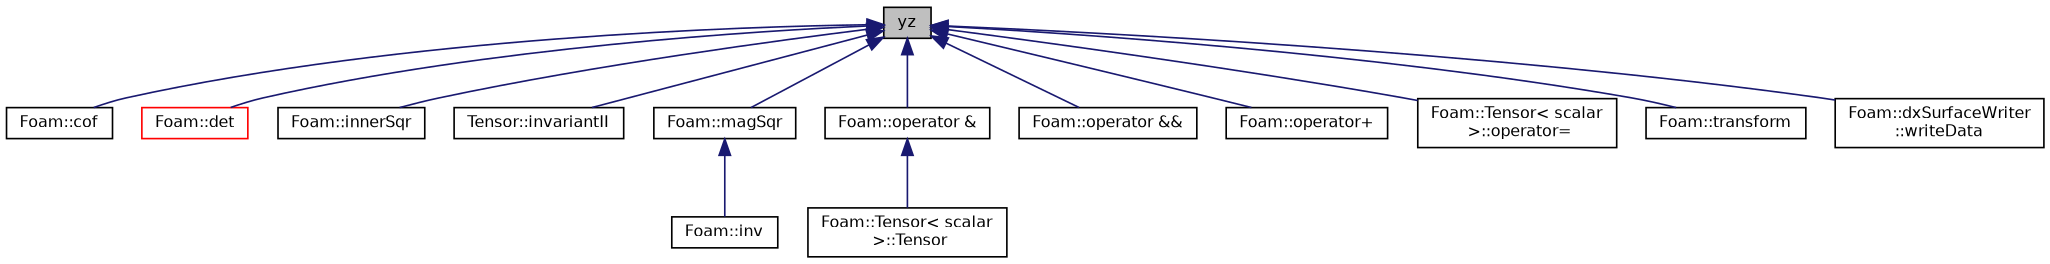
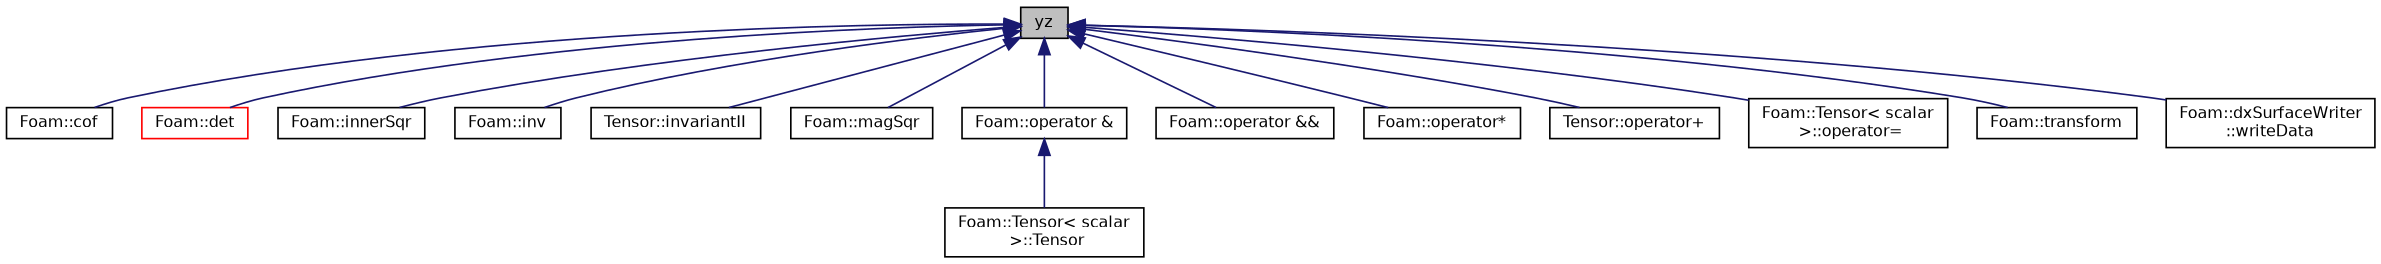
node "Foam::operator+": label "Foam::operator+" -> "Tensor::operator+"
node "Foam::operator*": added
edge "Foam::inv" -> "Foam::magSqr": now "Foam::inv" -> "yz"
